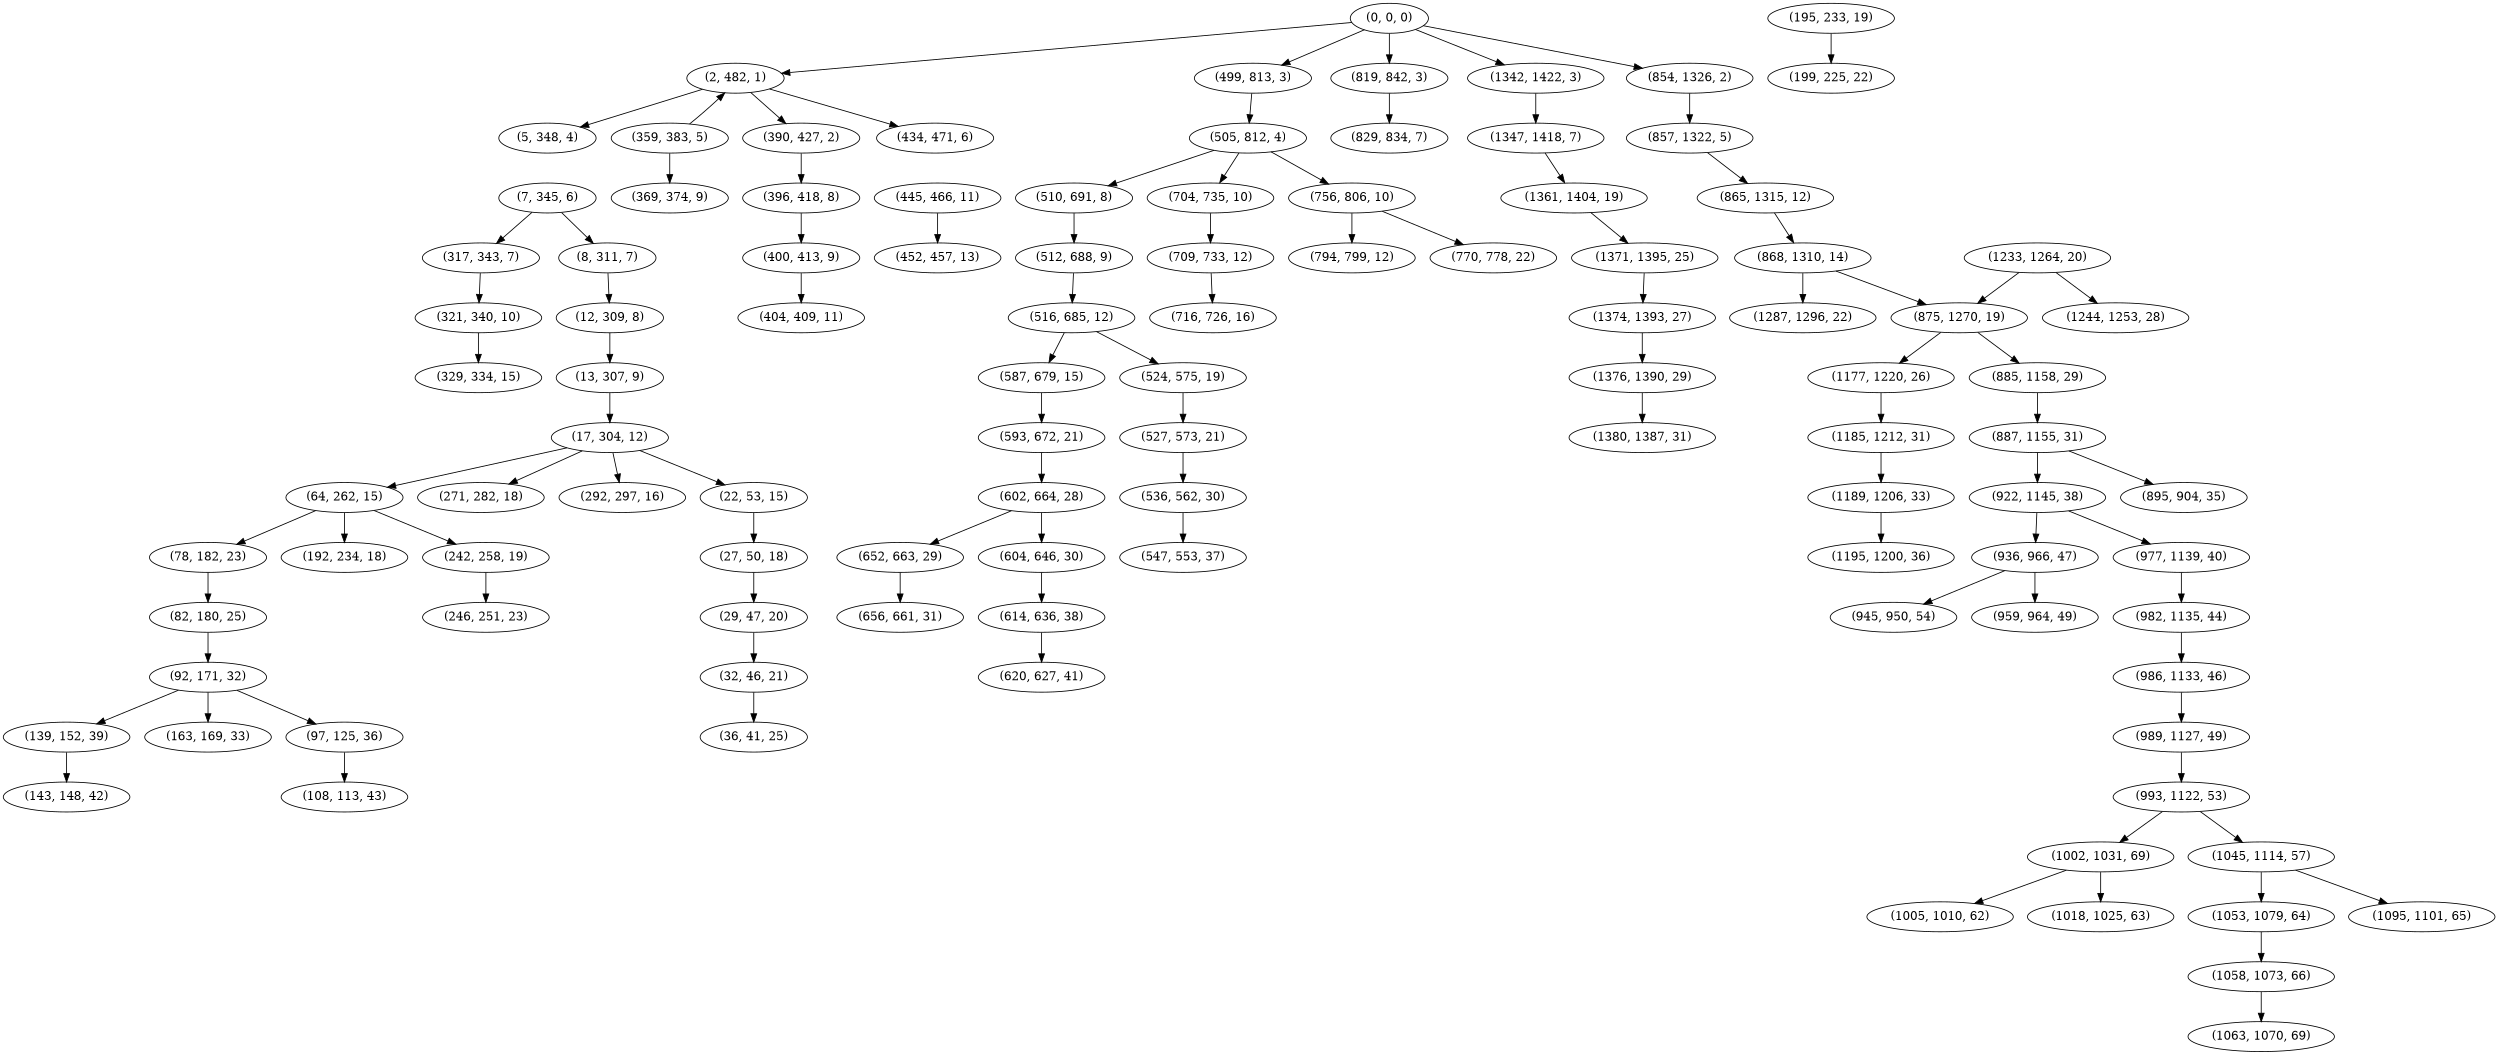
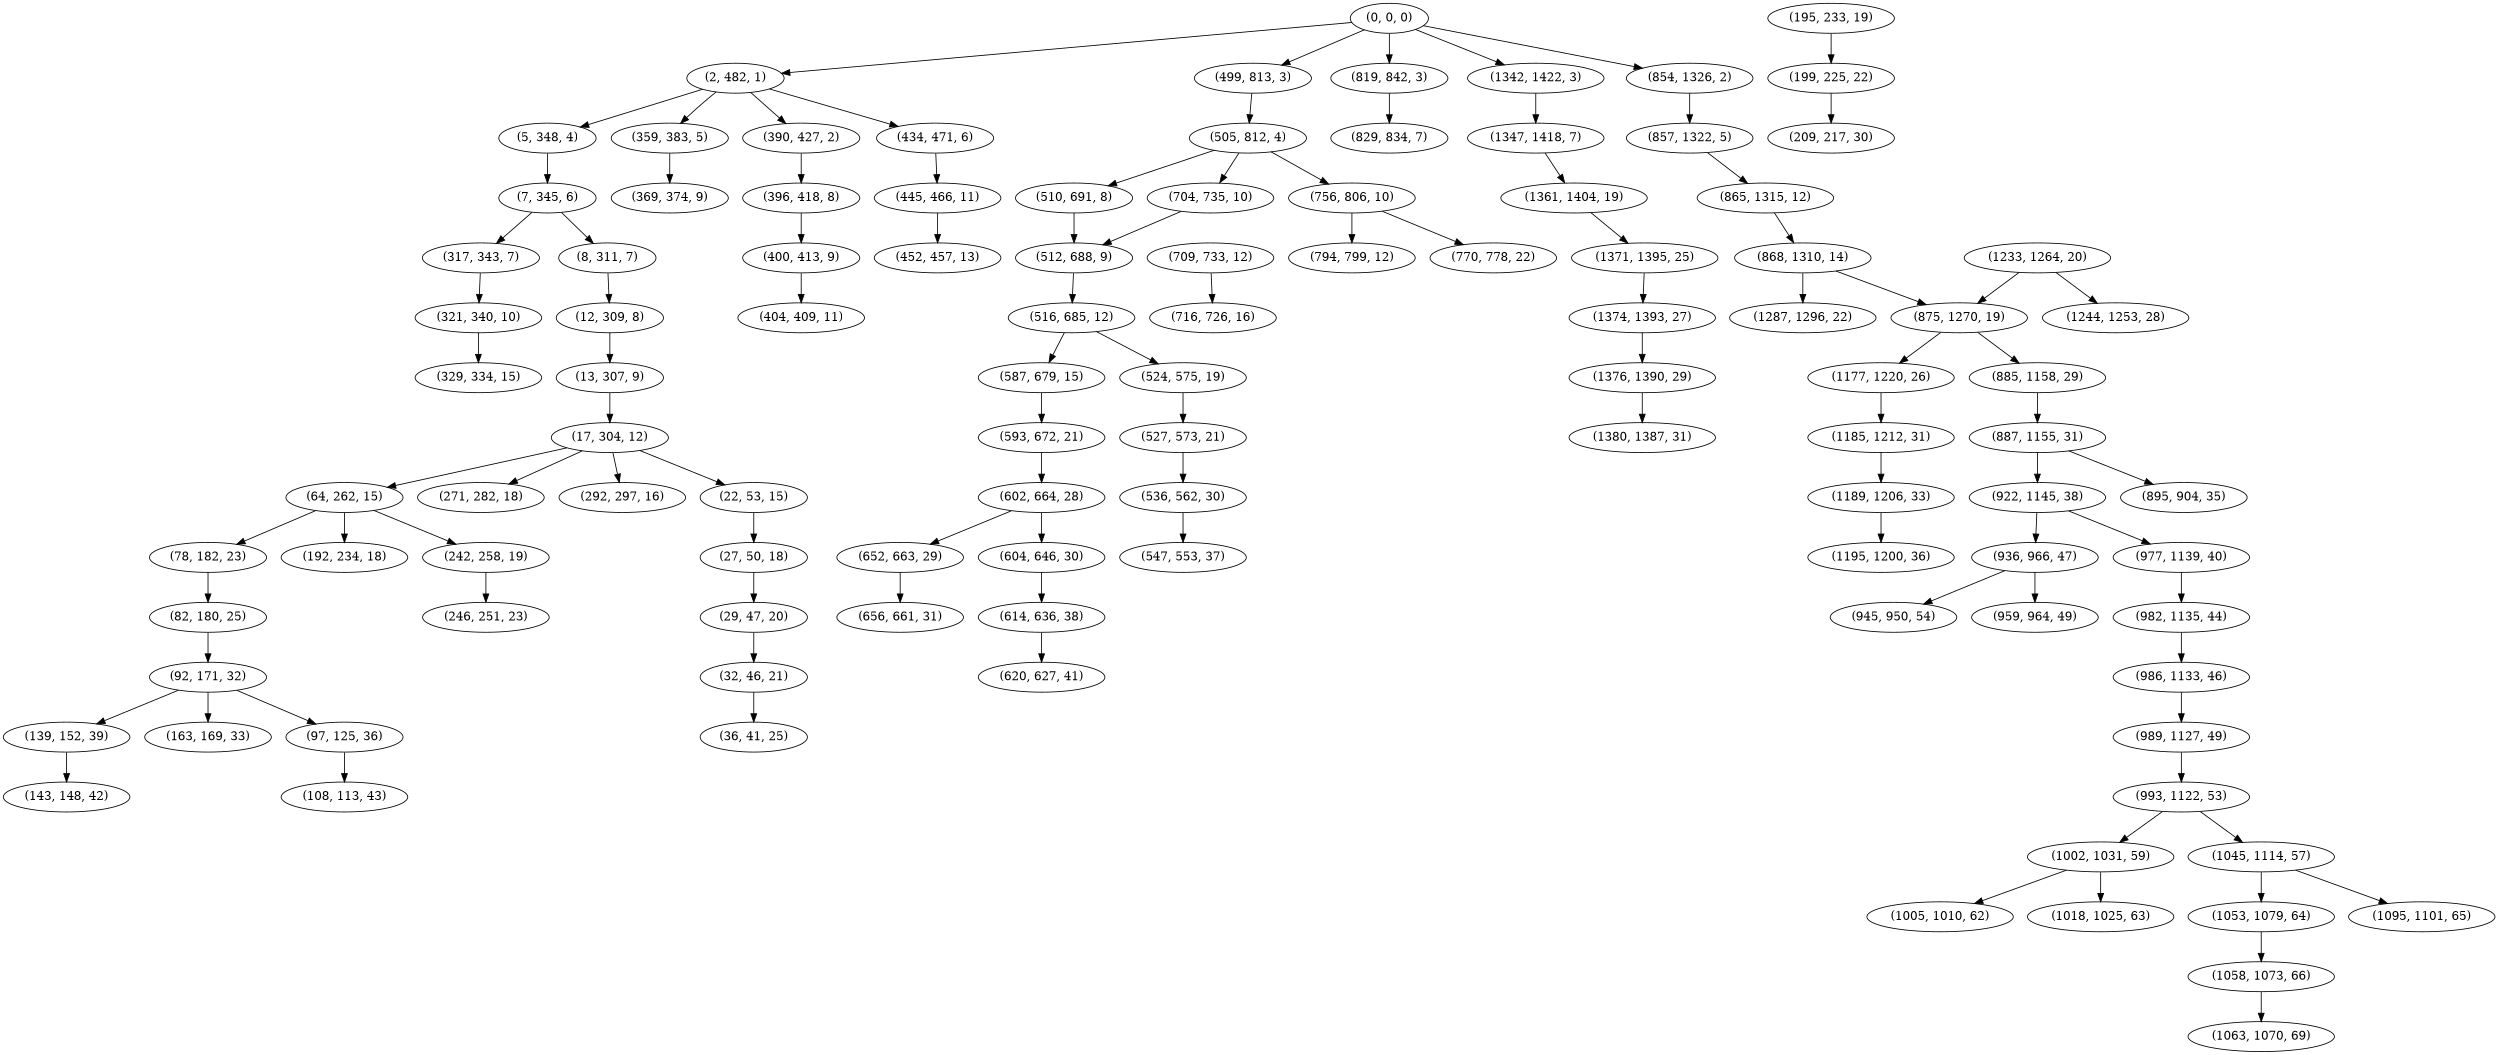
edge "(359, 383, 5)" -> "(2, 482, 1)": reversed
node "(209, 217, 30)": added
edge "(5, 348, 4)" -> "(7, 345, 6)": added
edge "(434, 471, 6)" -> "(445, 466, 11)": added
edge "(704, 735, 10)" -> "(709, 733, 12)": now "(704, 735, 10)" -> "(512, 688, 9)"
node "(1002, 1031, 69)": label "(1002, 1031, 69)" -> "(1002, 1031, 59)"
